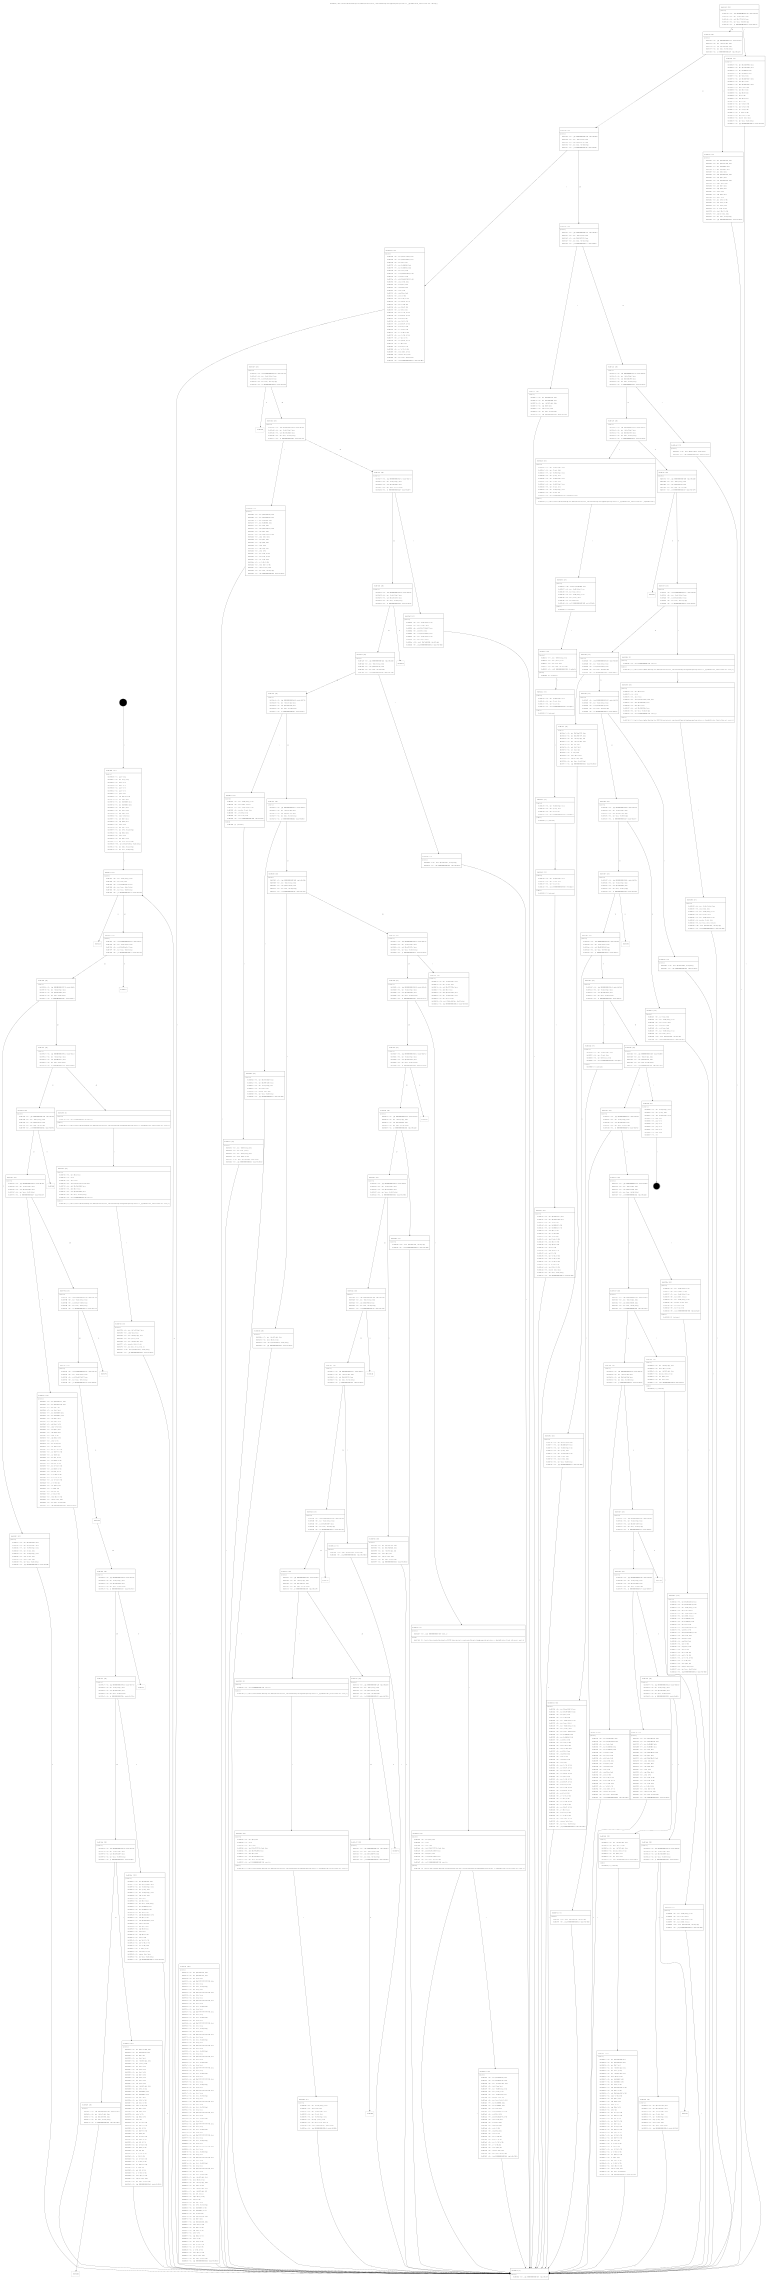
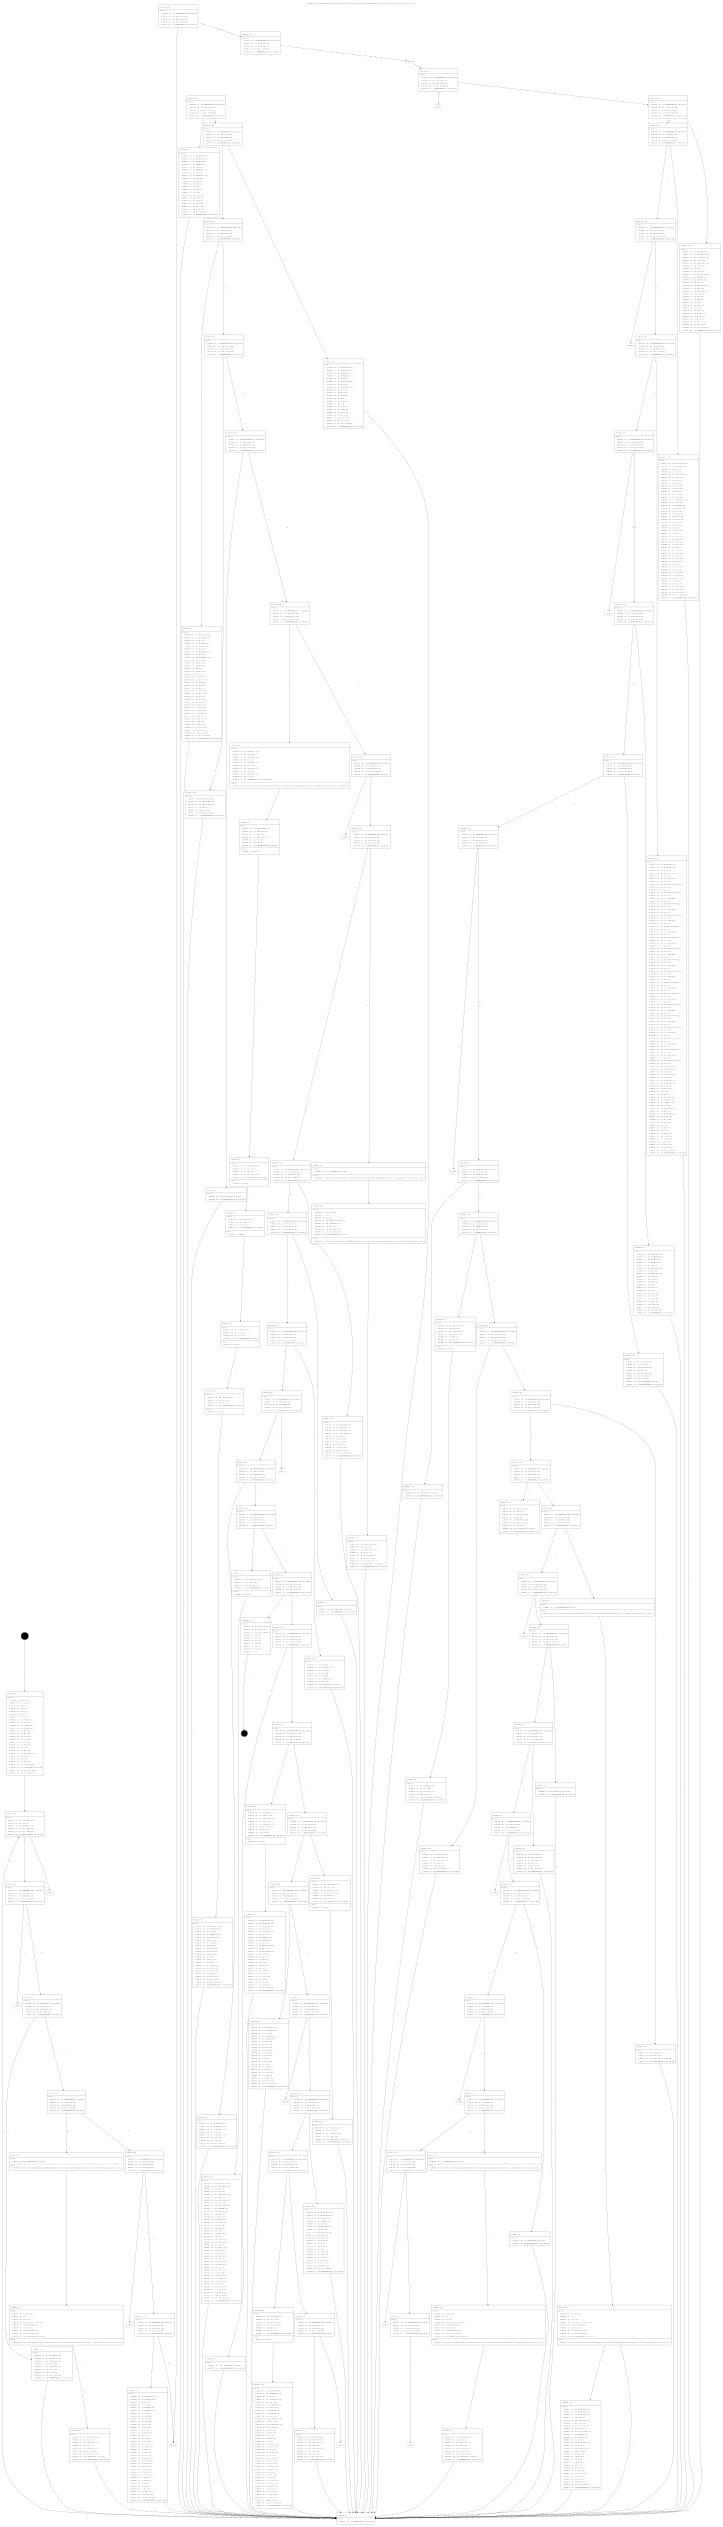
node "0x401a23 [28]": added
edge "0x40195f [28]" -> "0x40197b [28]": now "0x40195f [28]" -> "0x402f72"
